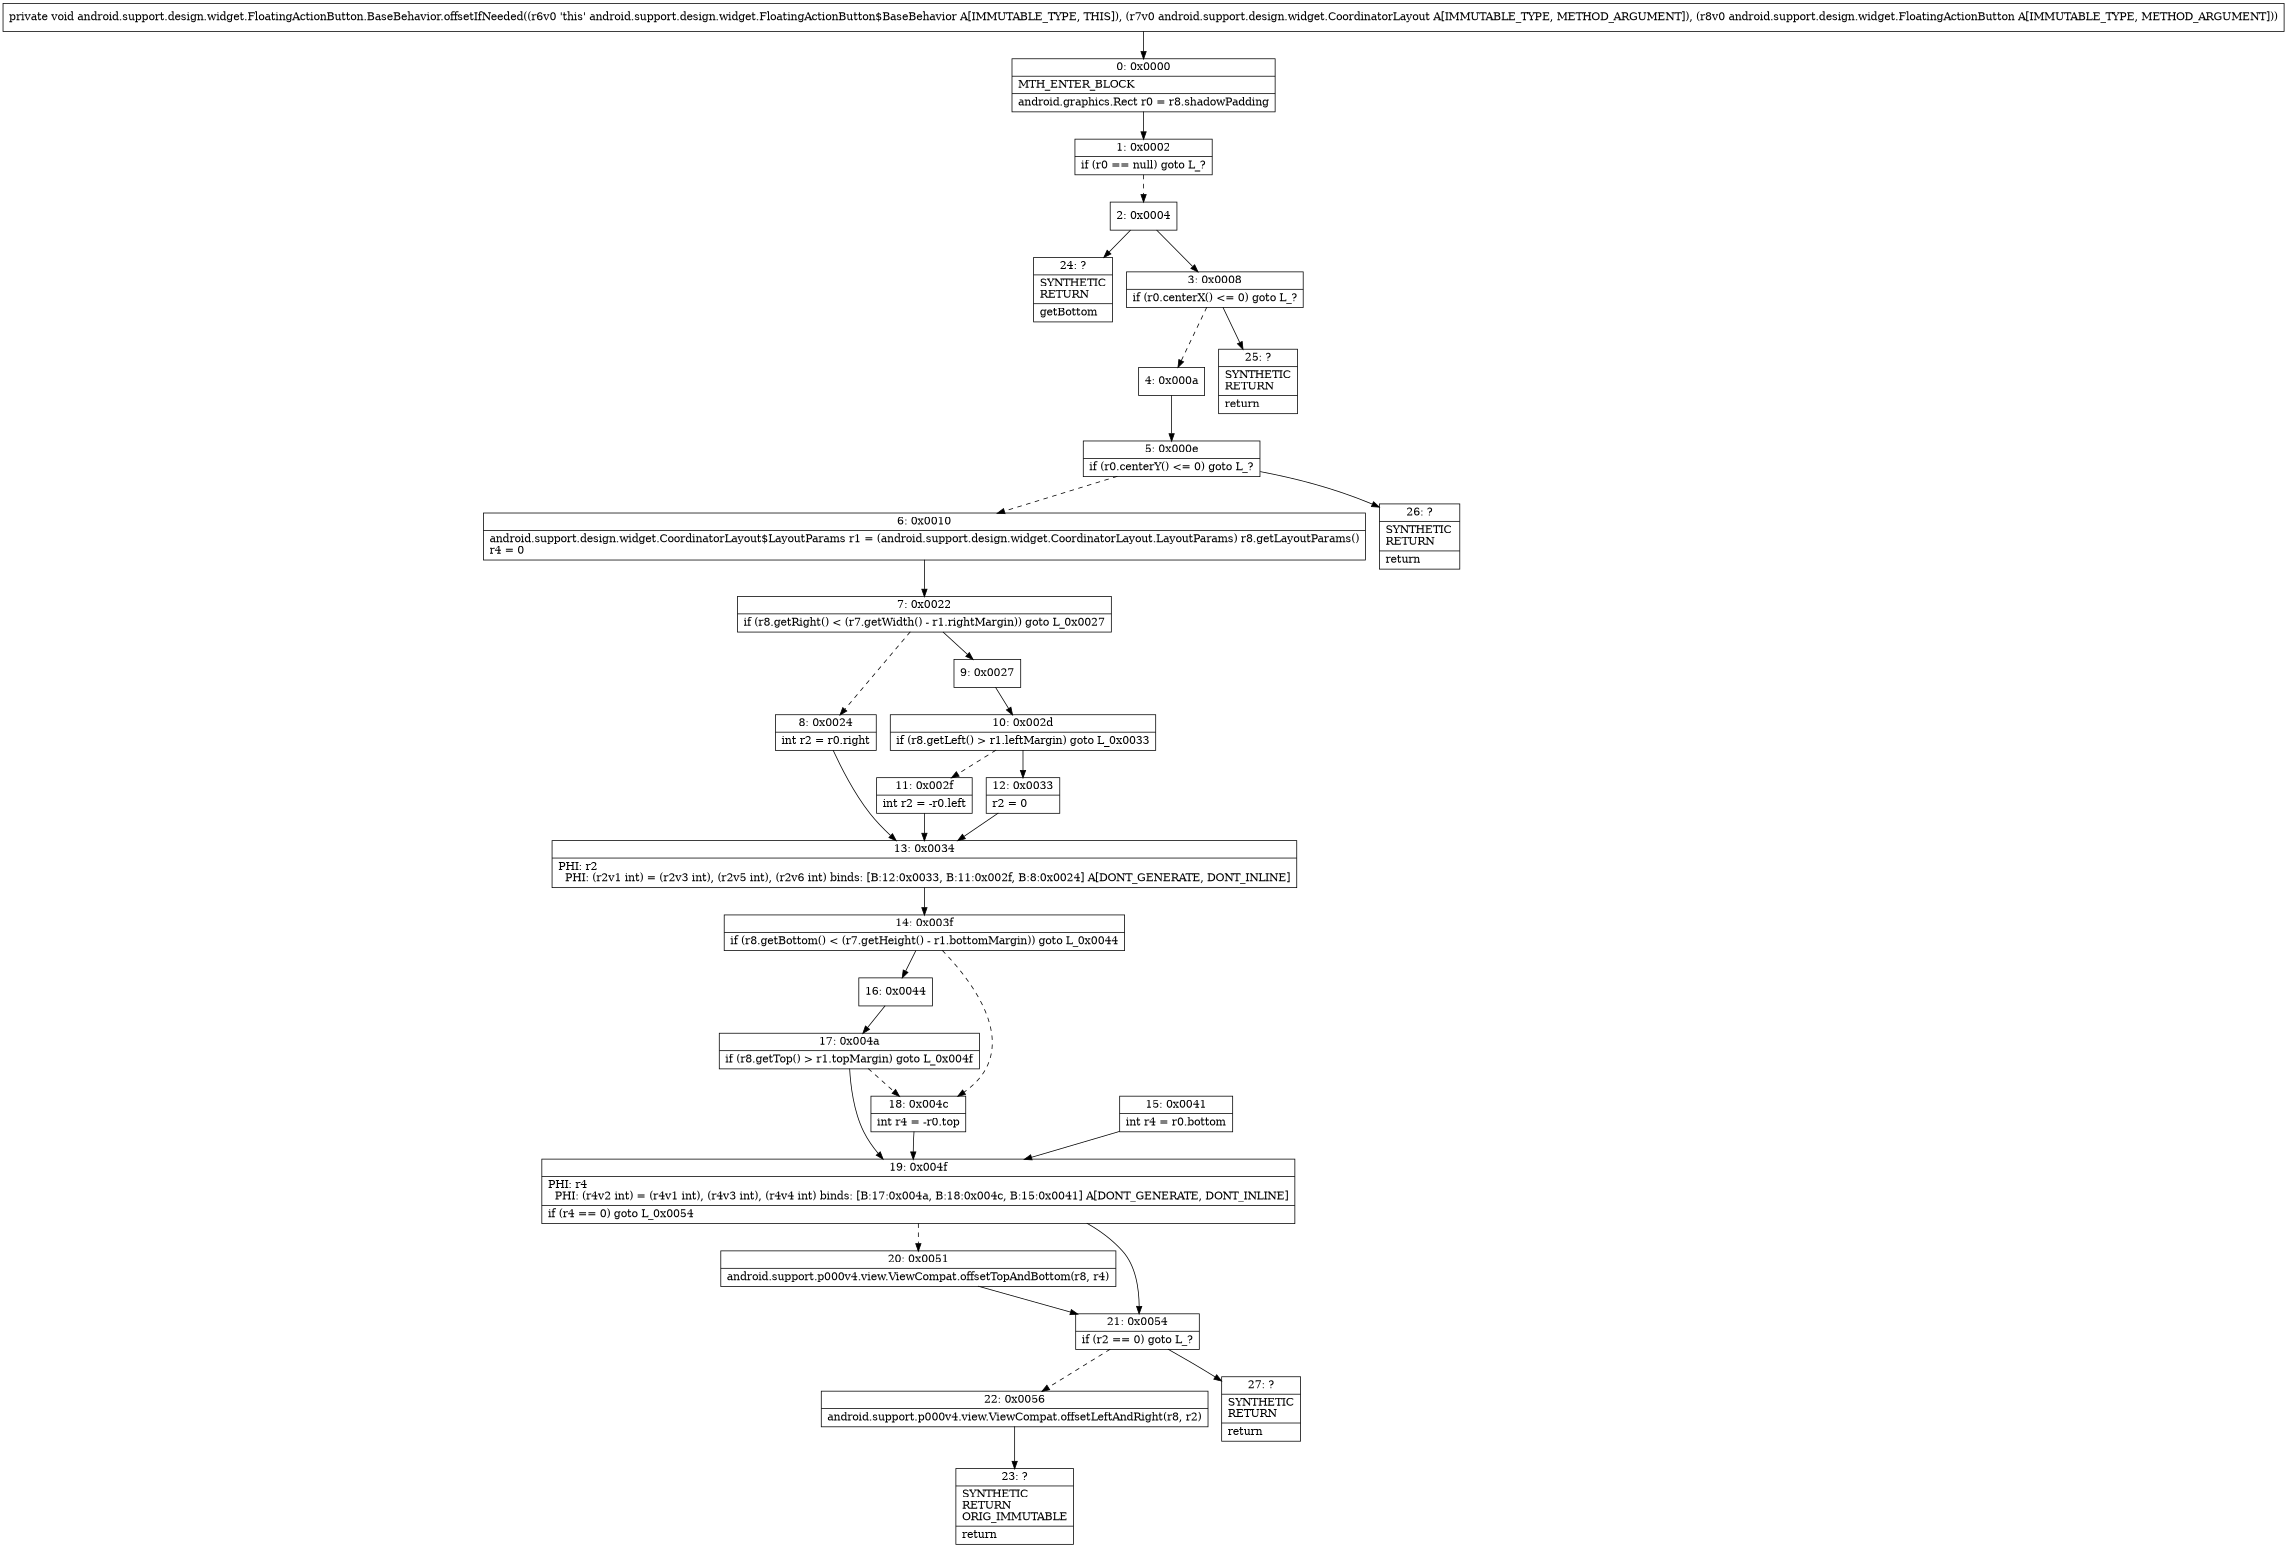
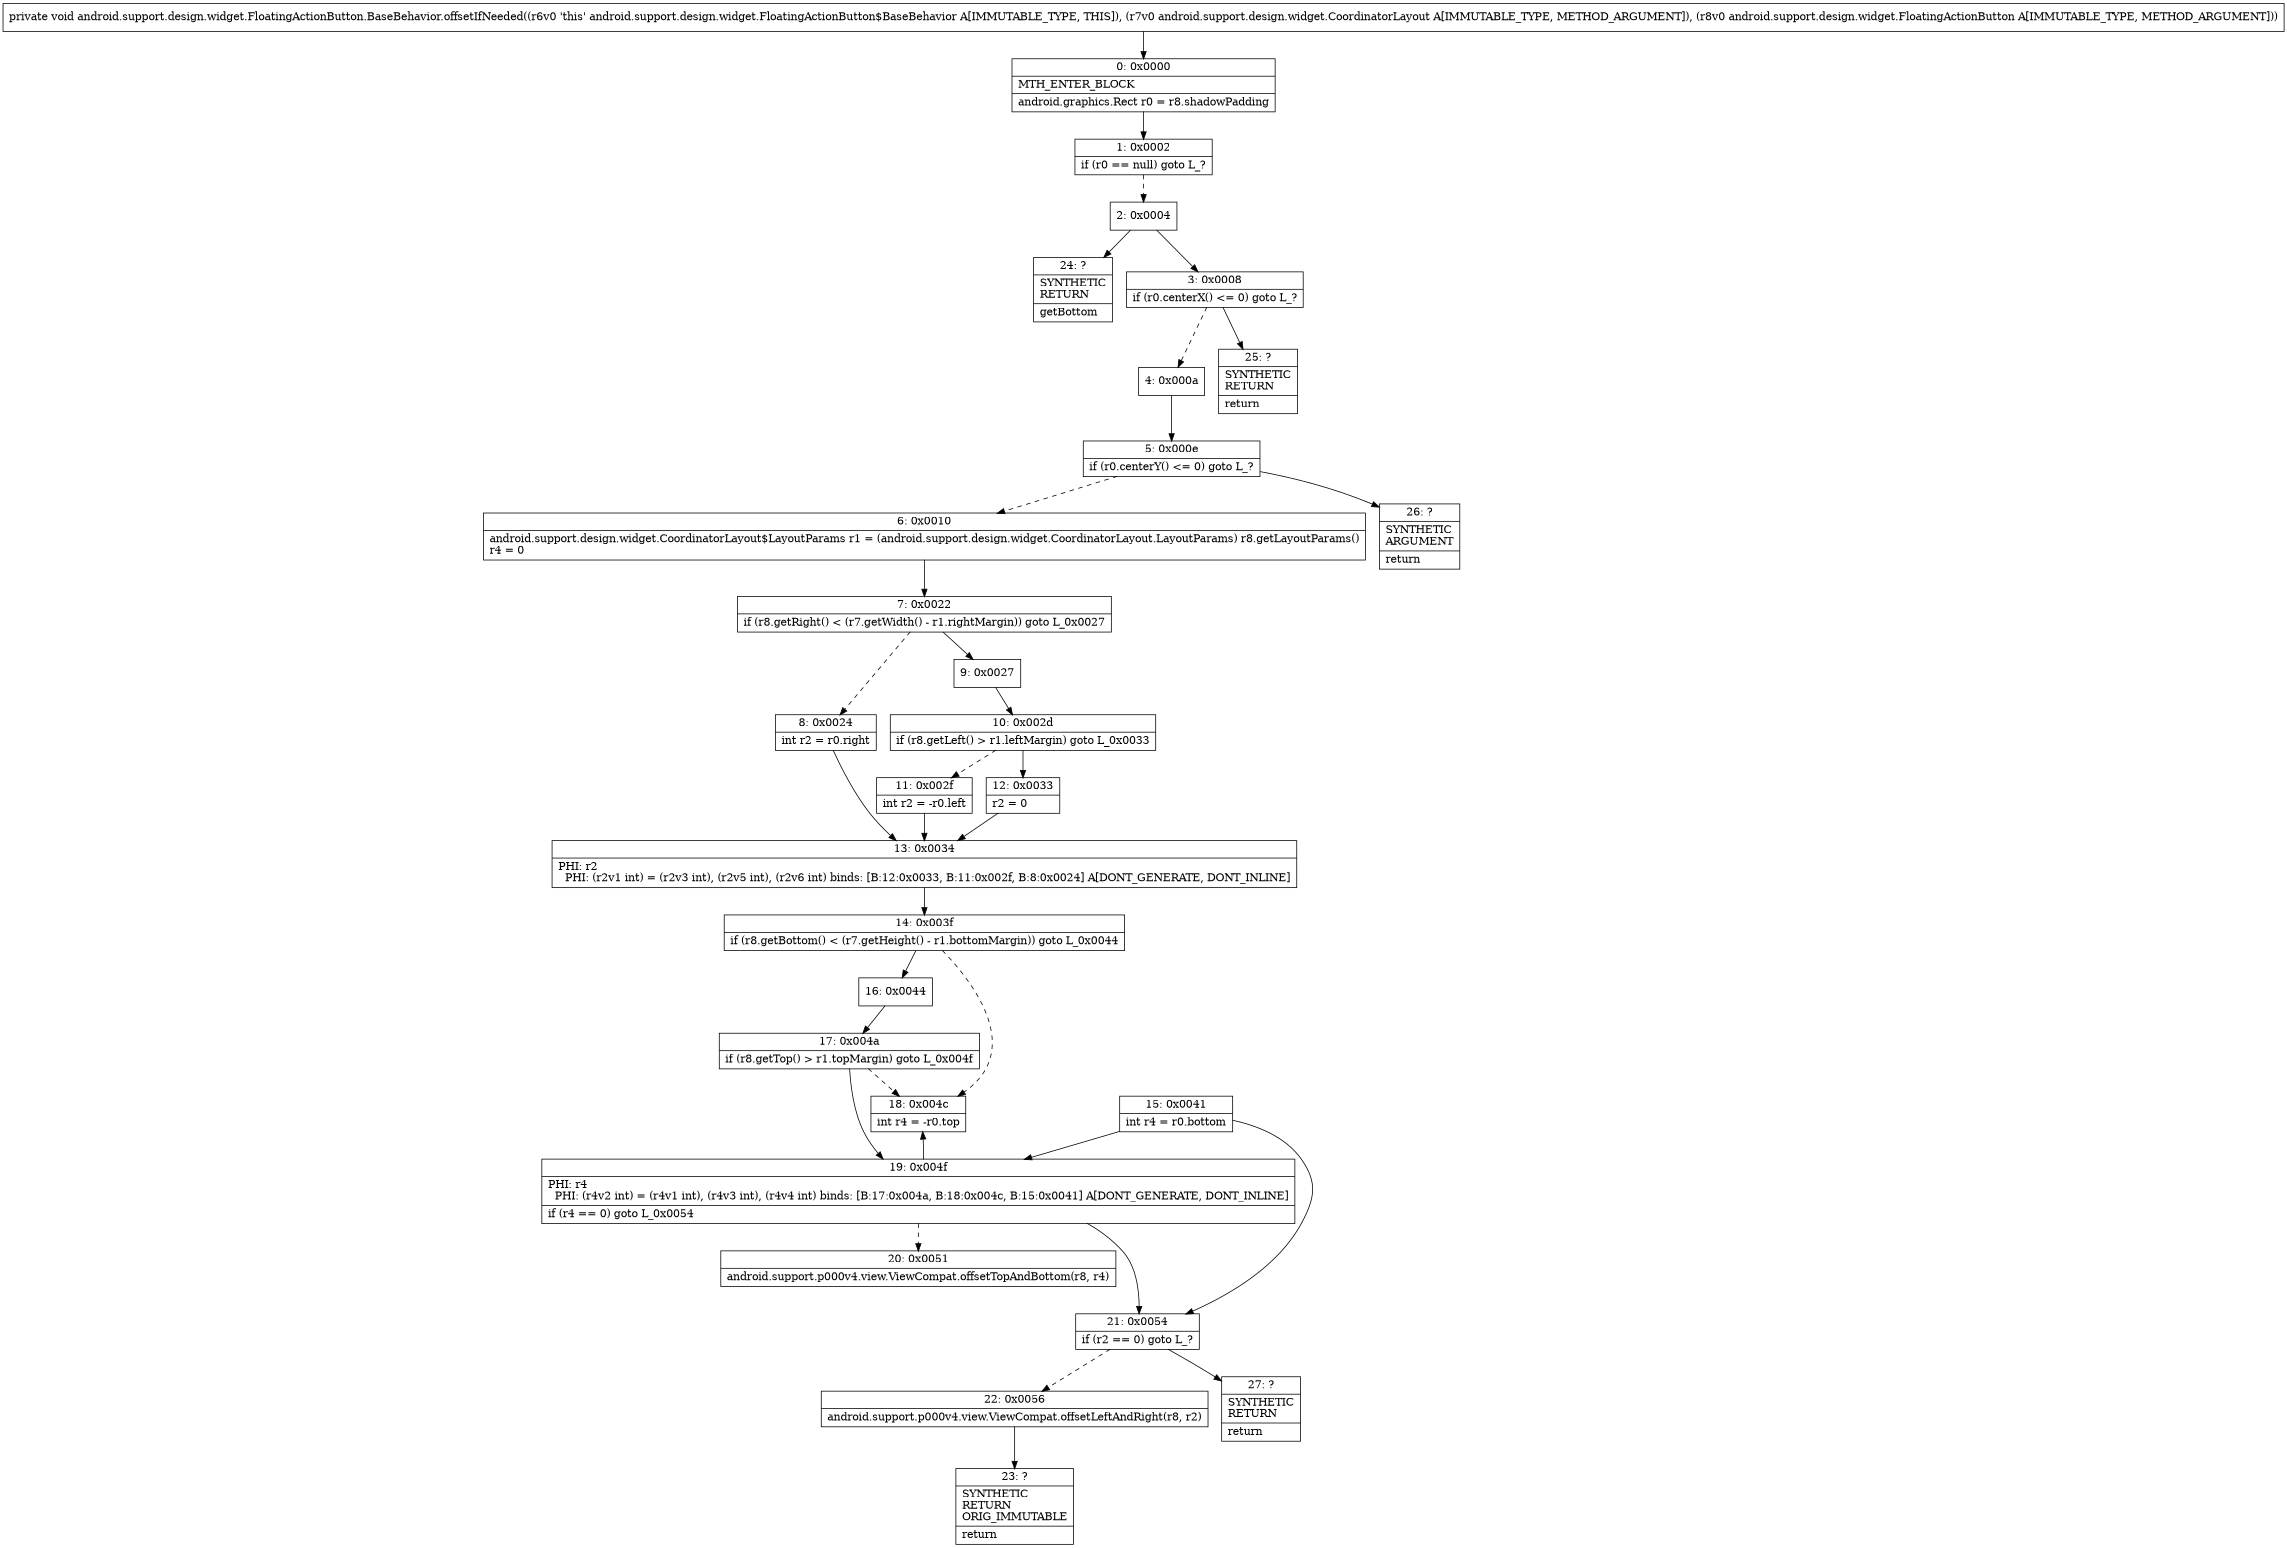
node "26: ?": text "RETURN" -> "ARGUMENT"
edge "18: 0x004c" -> "19: 0x004f": reversed
edge "20: 0x0051" -> "21: 0x0054": now "15: 0x0041" -> "21: 0x0054"
